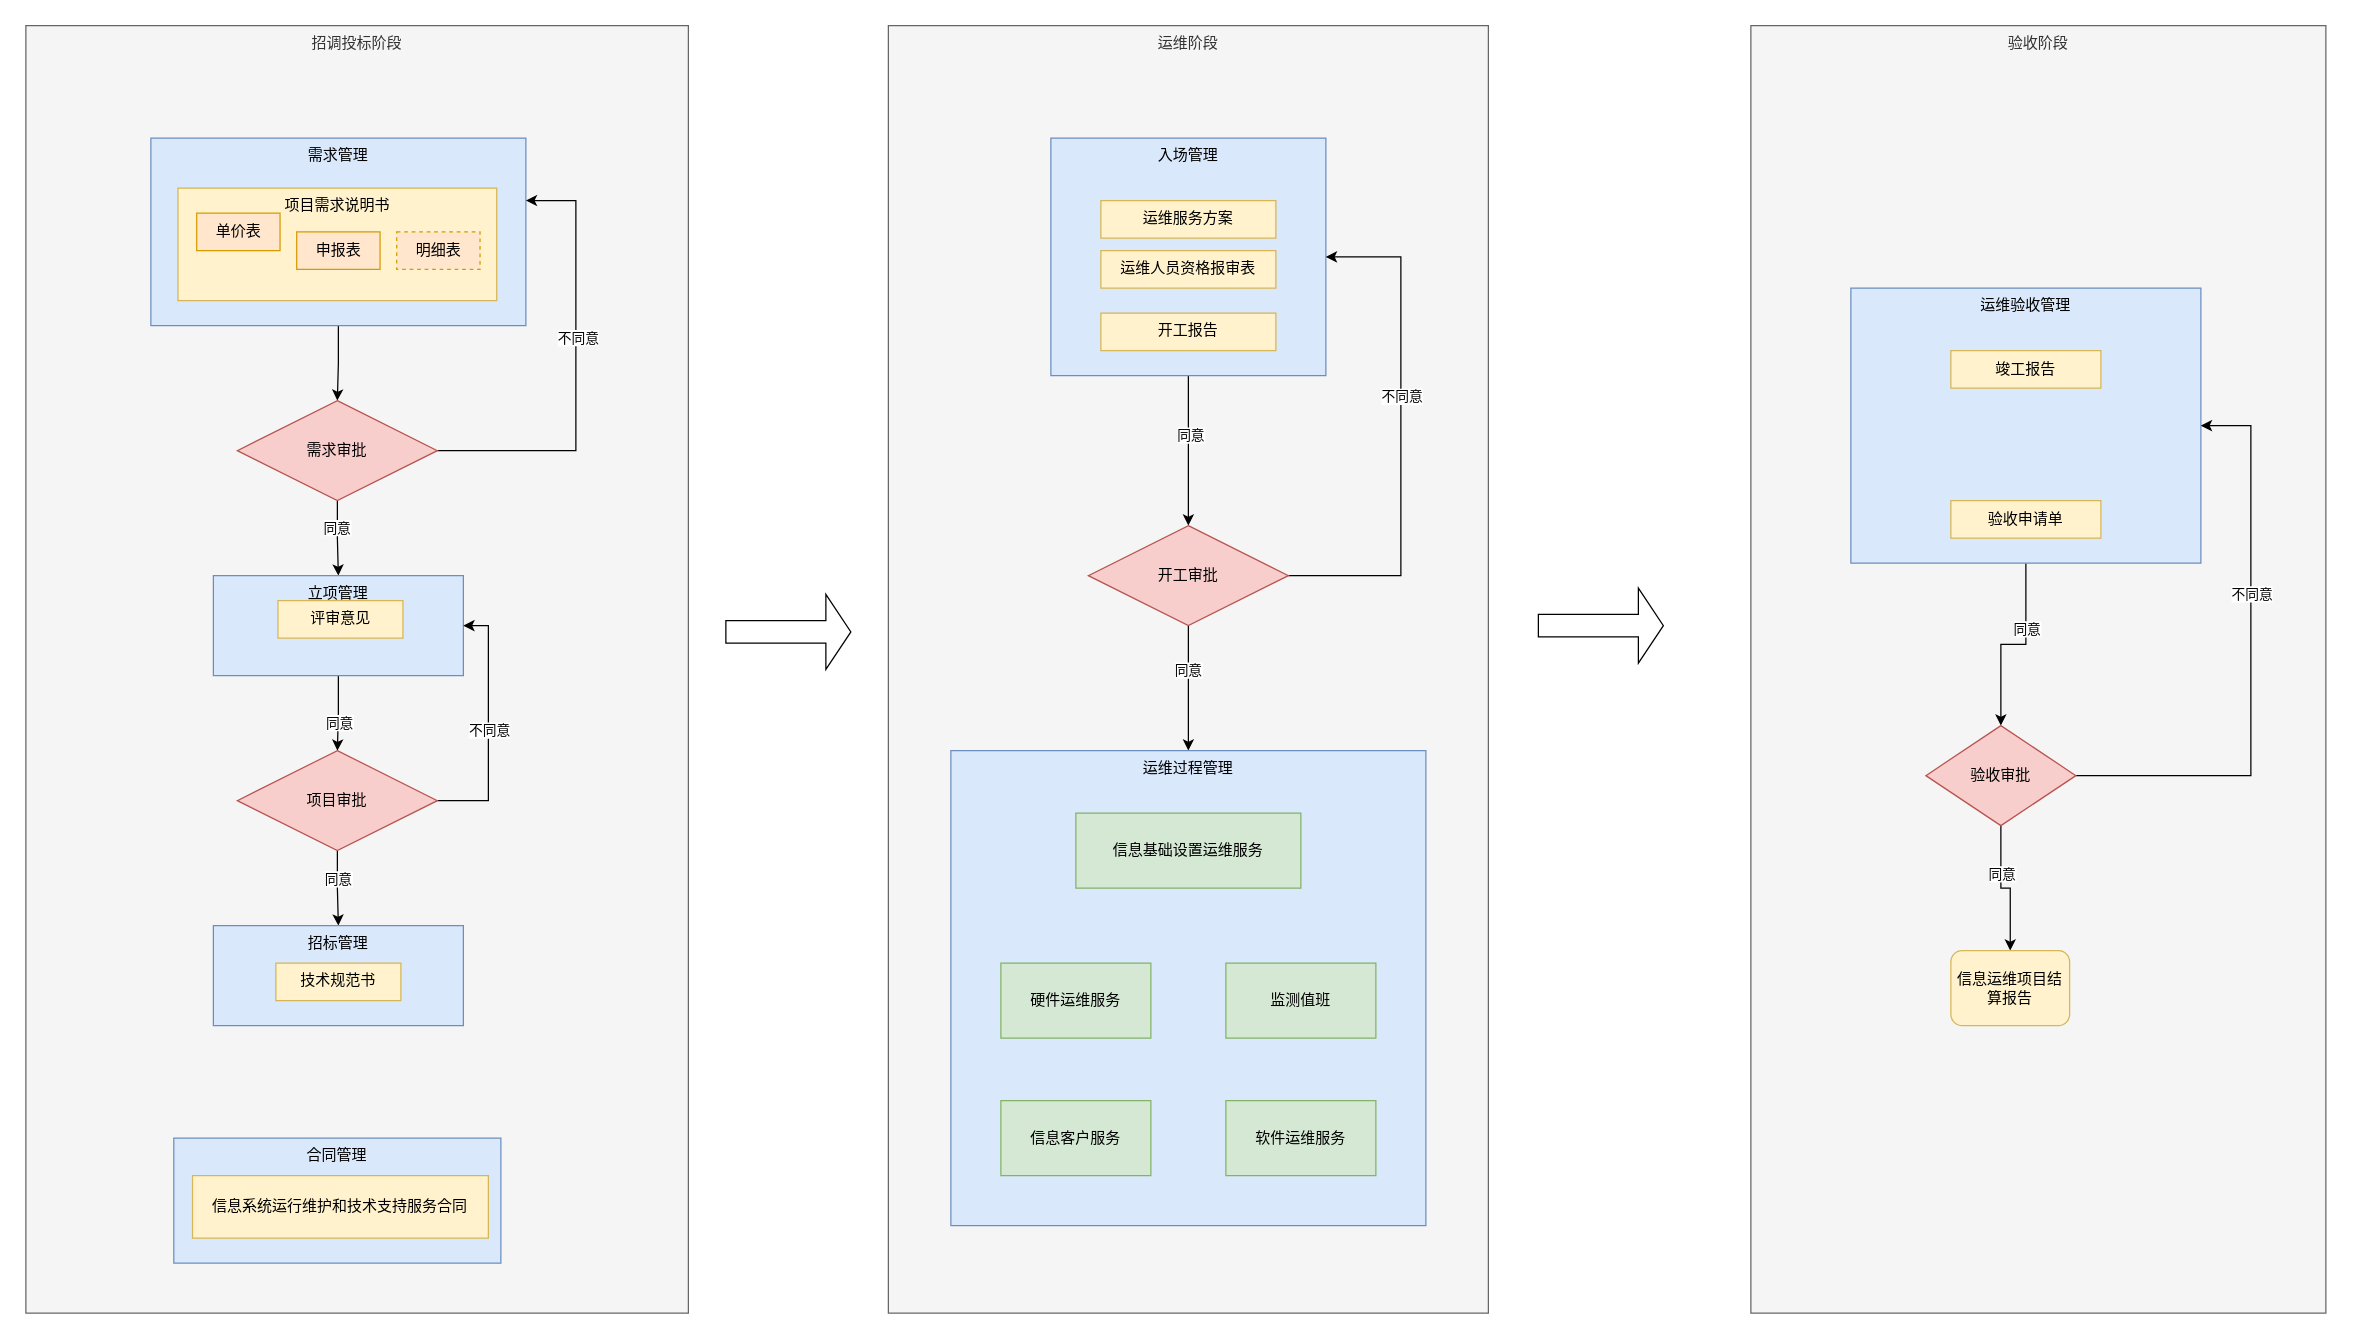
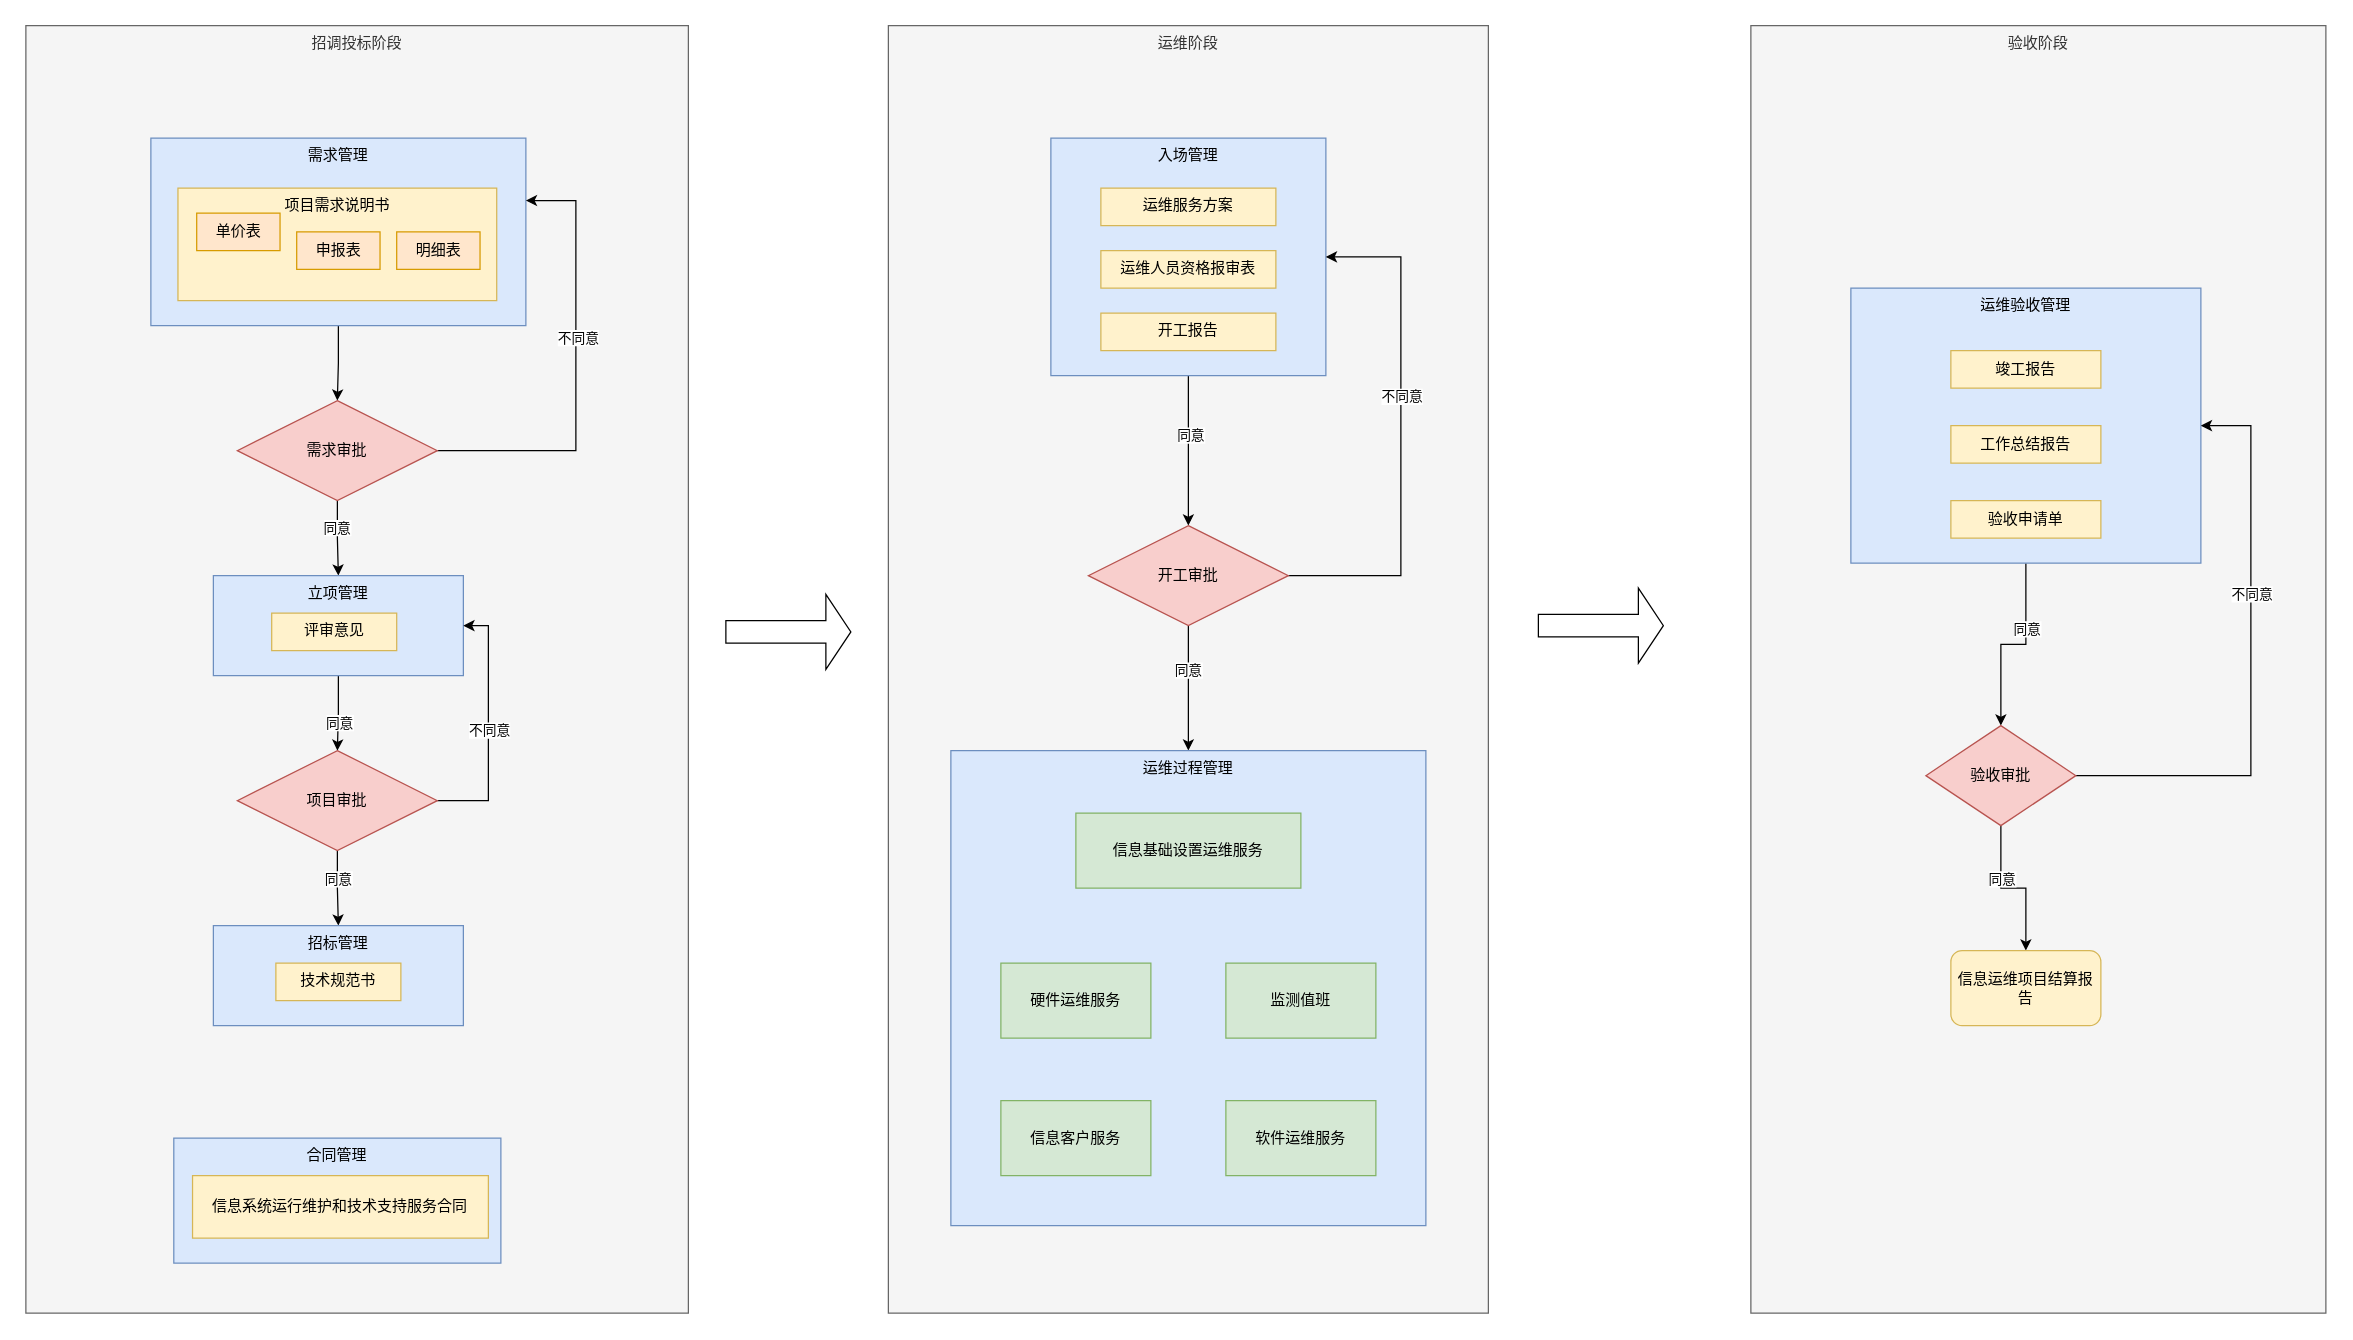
node "运维服务方案": moved (1188, 219) -> (1188, 207)
node "明细表": style dashed -> solid
node "工作总结报告": added
node "评审意见": moved (340, 619) -> (334, 632)
node "信息运维项目结算报告": size 119x75 -> 150x75
